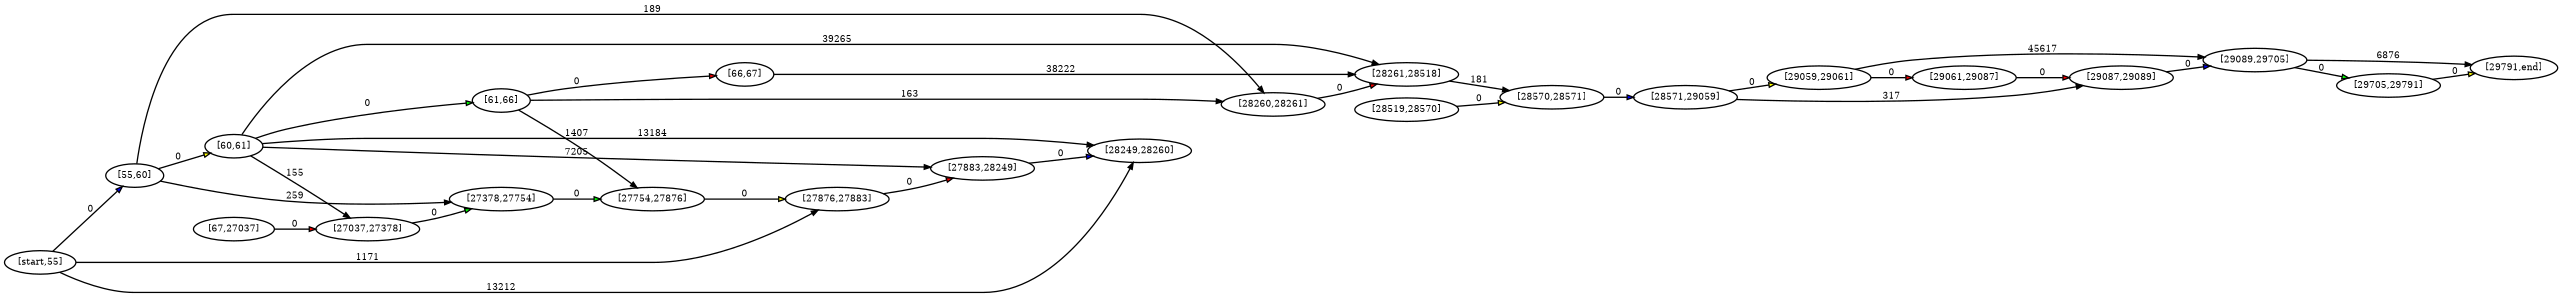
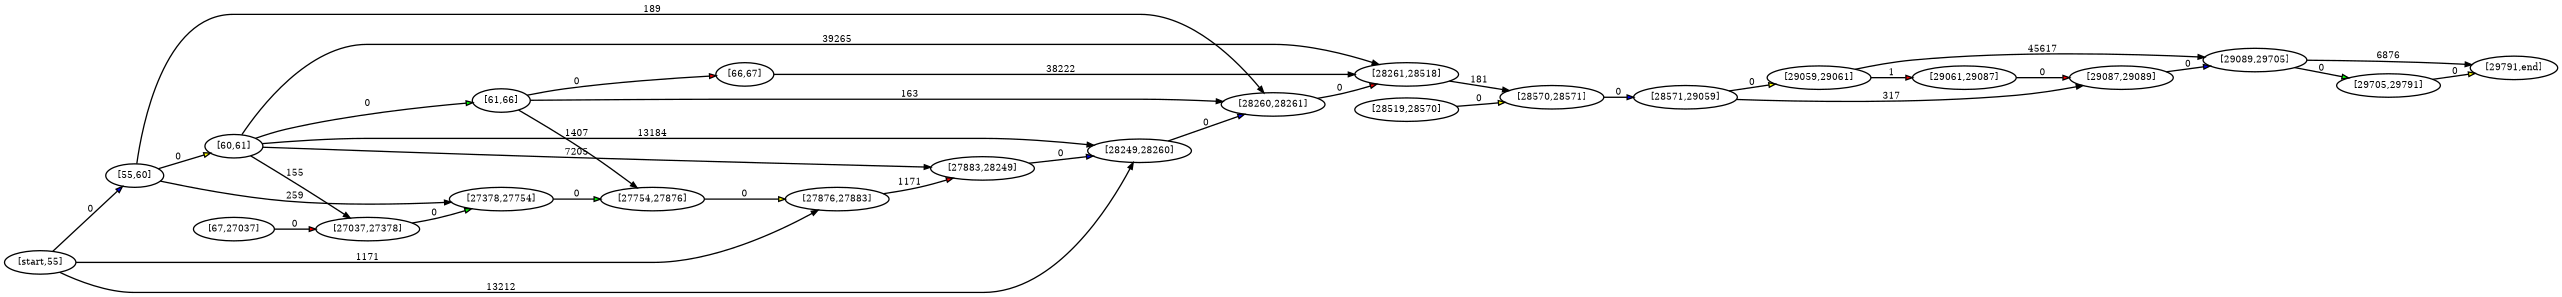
edge "[29059,29061]" -> "[29061,29087]": label "0" -> "1"
edge "[28249,28260]" -> "[28260,28261]": added, label "0"
edge "[27876,27883]" -> "[27883,28249]": label "0" -> "1171"
